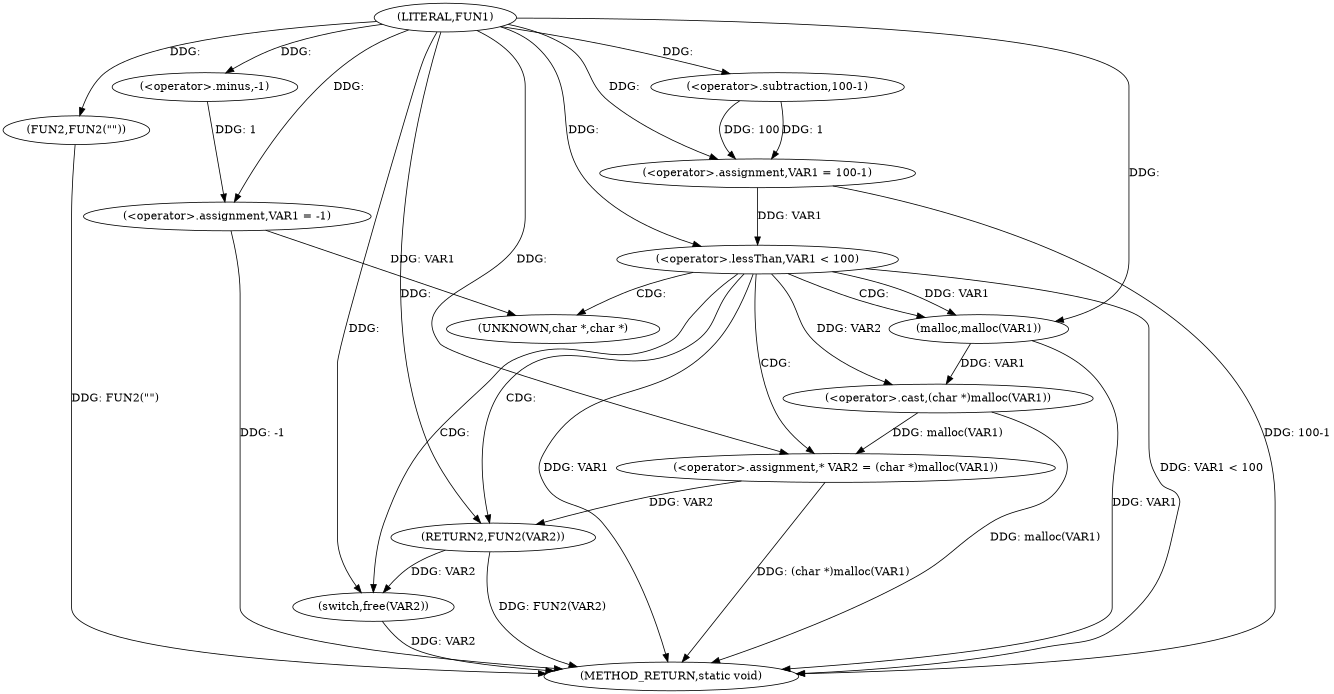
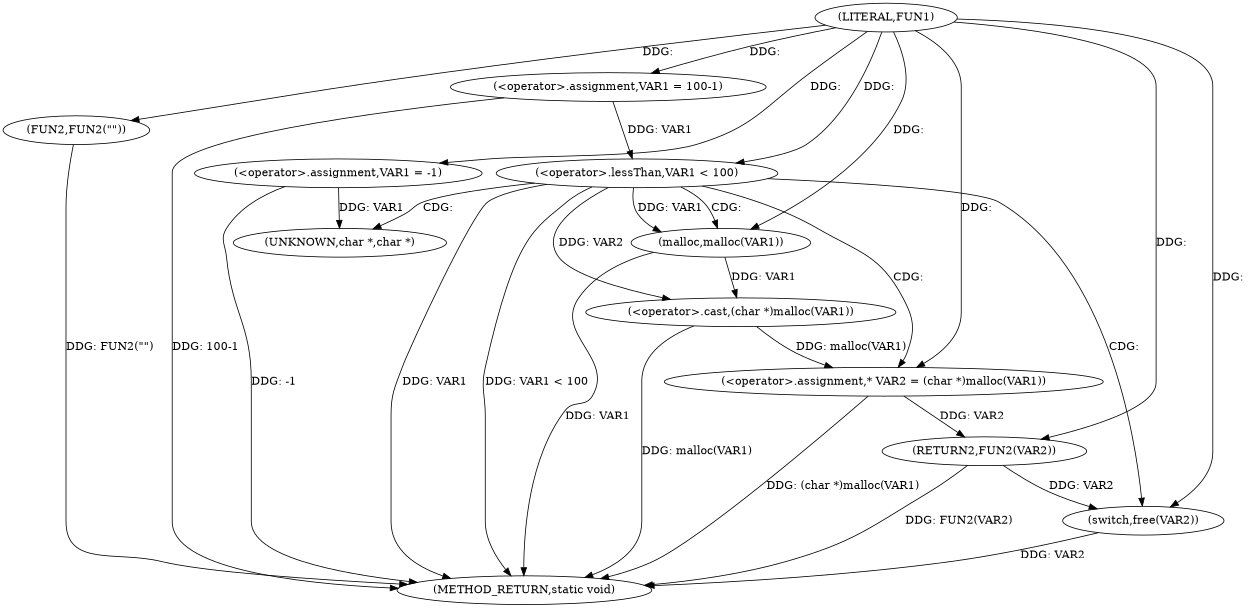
node "(<operator>.minus,-1)": removed
node "(<operator>.subtraction,100-1)": removed
edge "(<operator>.lessThan,VAR1 < 100)" -> "(RETURN2,FUN2(VAR2))": removed, label "CDG:"
